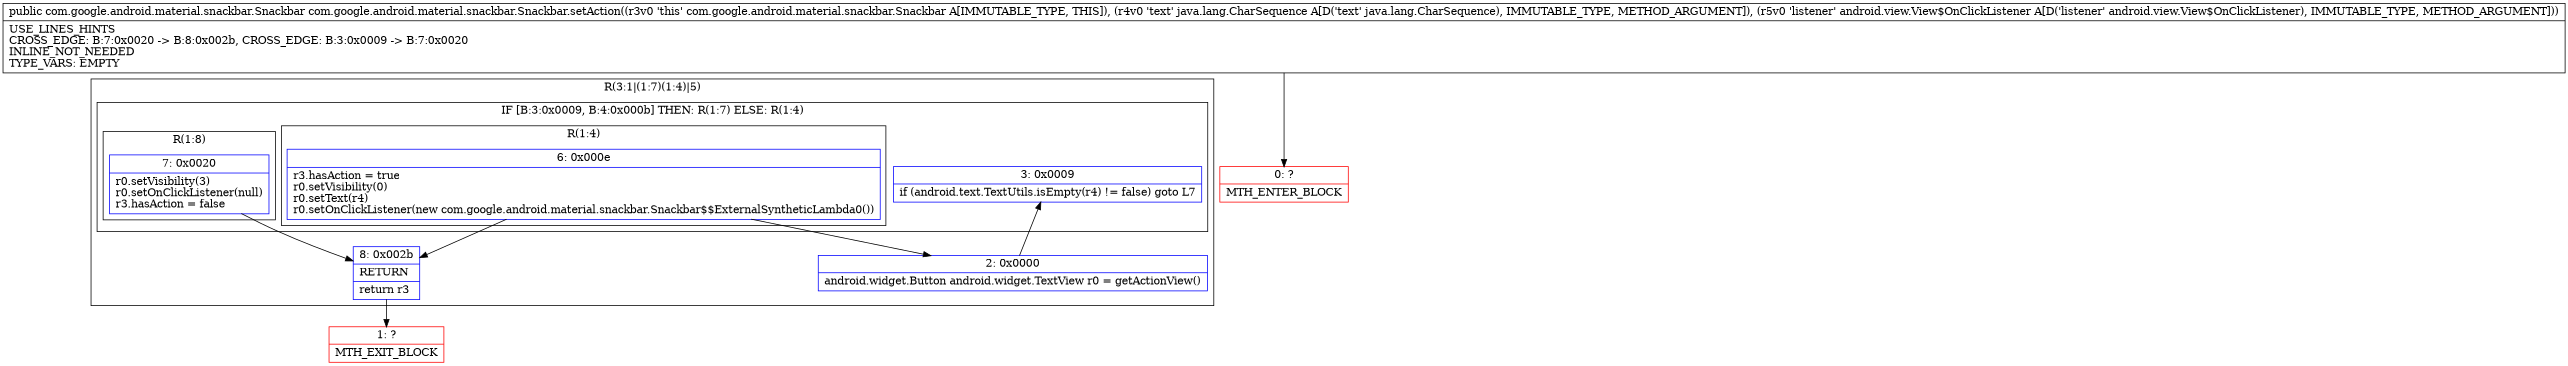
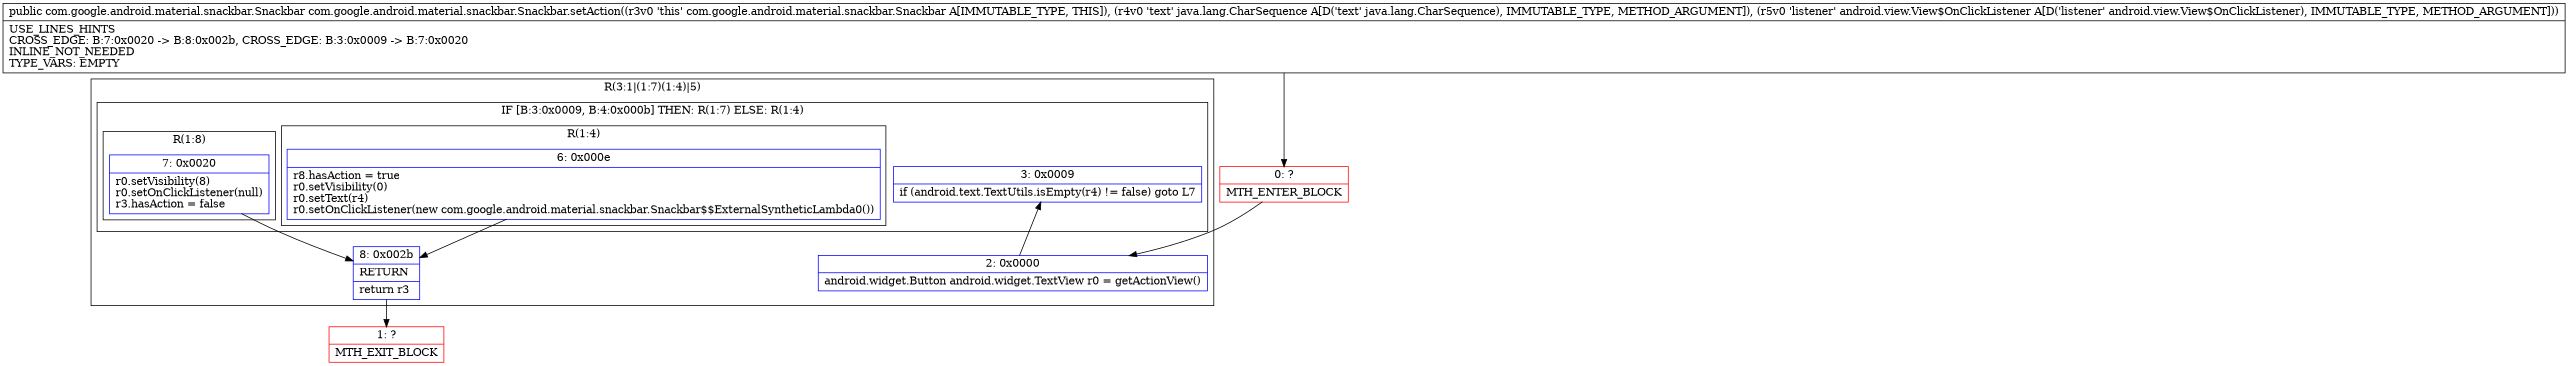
node "6: 0x000e": text "r3.hasAction = true" -> "r8.hasAction = true"
node "7: 0x0020": text "r0.setVisibility(3)" -> "r0.setVisibility(8)"
edge "6: 0x000e" -> "2: 0x0000": now "0: ?" -> "2: 0x0000"
